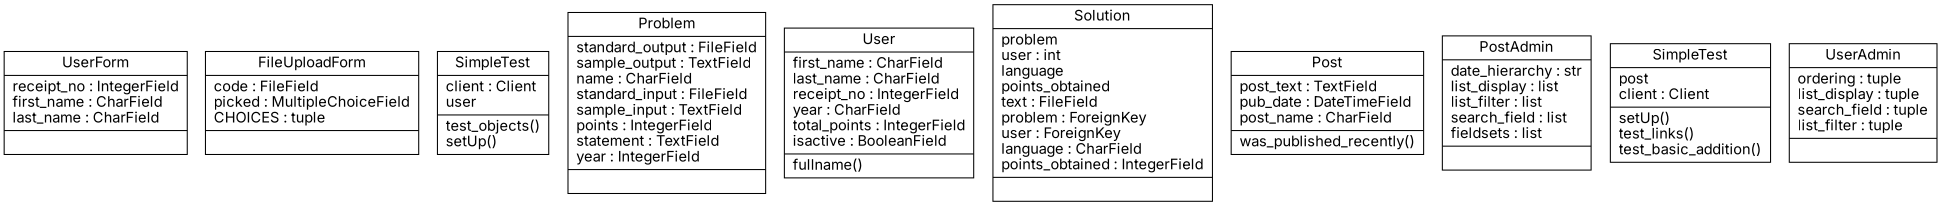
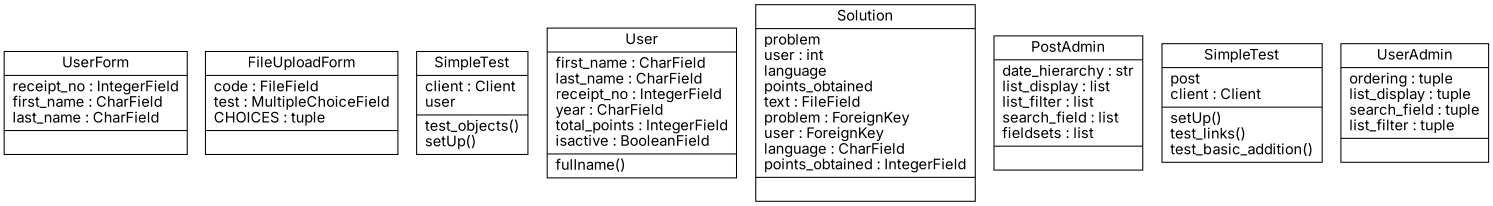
node "FileUploadForm": text "picked : MultipleChoiceField" -> "test : MultipleChoiceField"
node "Problem": removed
node "Post": removed
